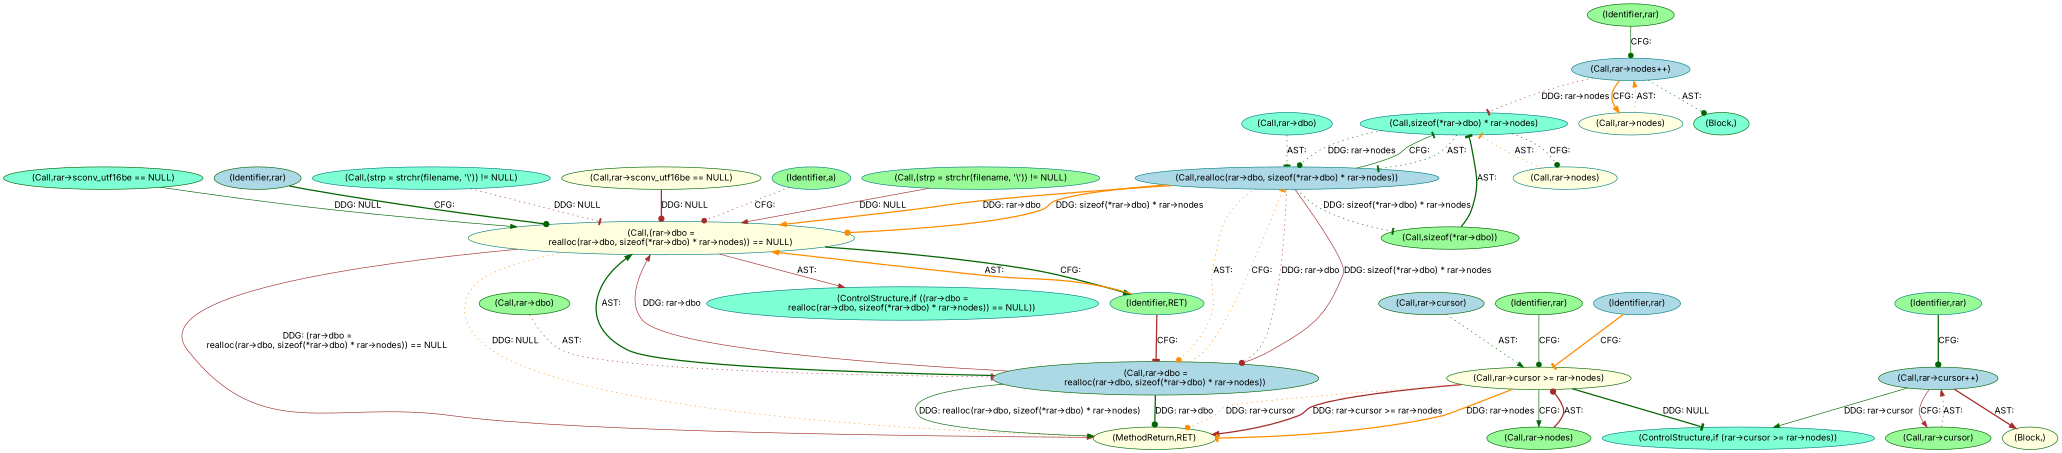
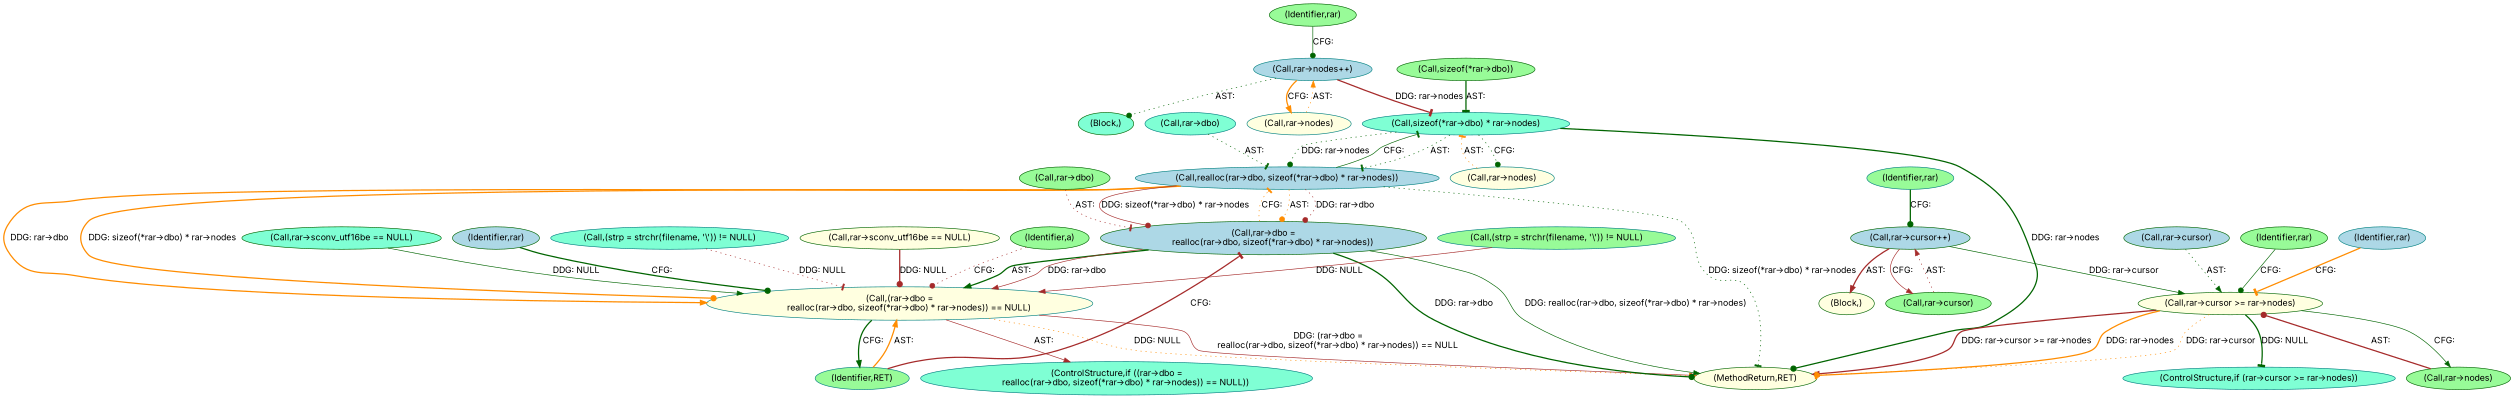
edge "(Call,rar->nodes++)" -> "(Call,sizeof(*rar->dbo) * rar->nodes)": style dotted -> bold
edge "(Call,sizeof(*rar->dbo) * rar->nodes)" -> "(MethodReturn,RET)": added, label "DDG: rar->nodes"
node "(Identifier,a)": color teal -> darkgreen
edge "(Call,realloc(rar->dbo, sizeof(*rar->dbo) * rar->nodes))" -> "(Call,sizeof(*rar->dbo))": now "(Call,realloc(rar->dbo, sizeof(*rar->dbo) * rar->nodes))" -> "(MethodReturn,RET)"
edge "(Call,rar->cursor++)" -> "(ControlStructure,if (rar->cursor >= rar->nodes))": now "(Call,rar->cursor++)" -> "(Call,rar->cursor >= rar->nodes)"
